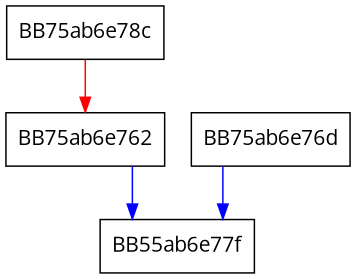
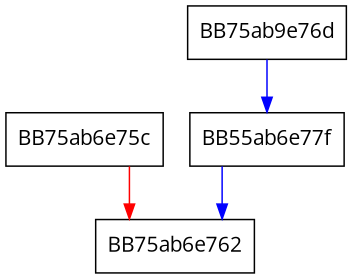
node "BB75ab6e78c": label "BB75ab6e78c" -> "BB75ab6e75c"
node "BB75ab6e76d": label "BB75ab6e76d" -> "BB75ab9e76d"
edge "BB75ab6e762" -> "BB55ab6e77f": reversed
